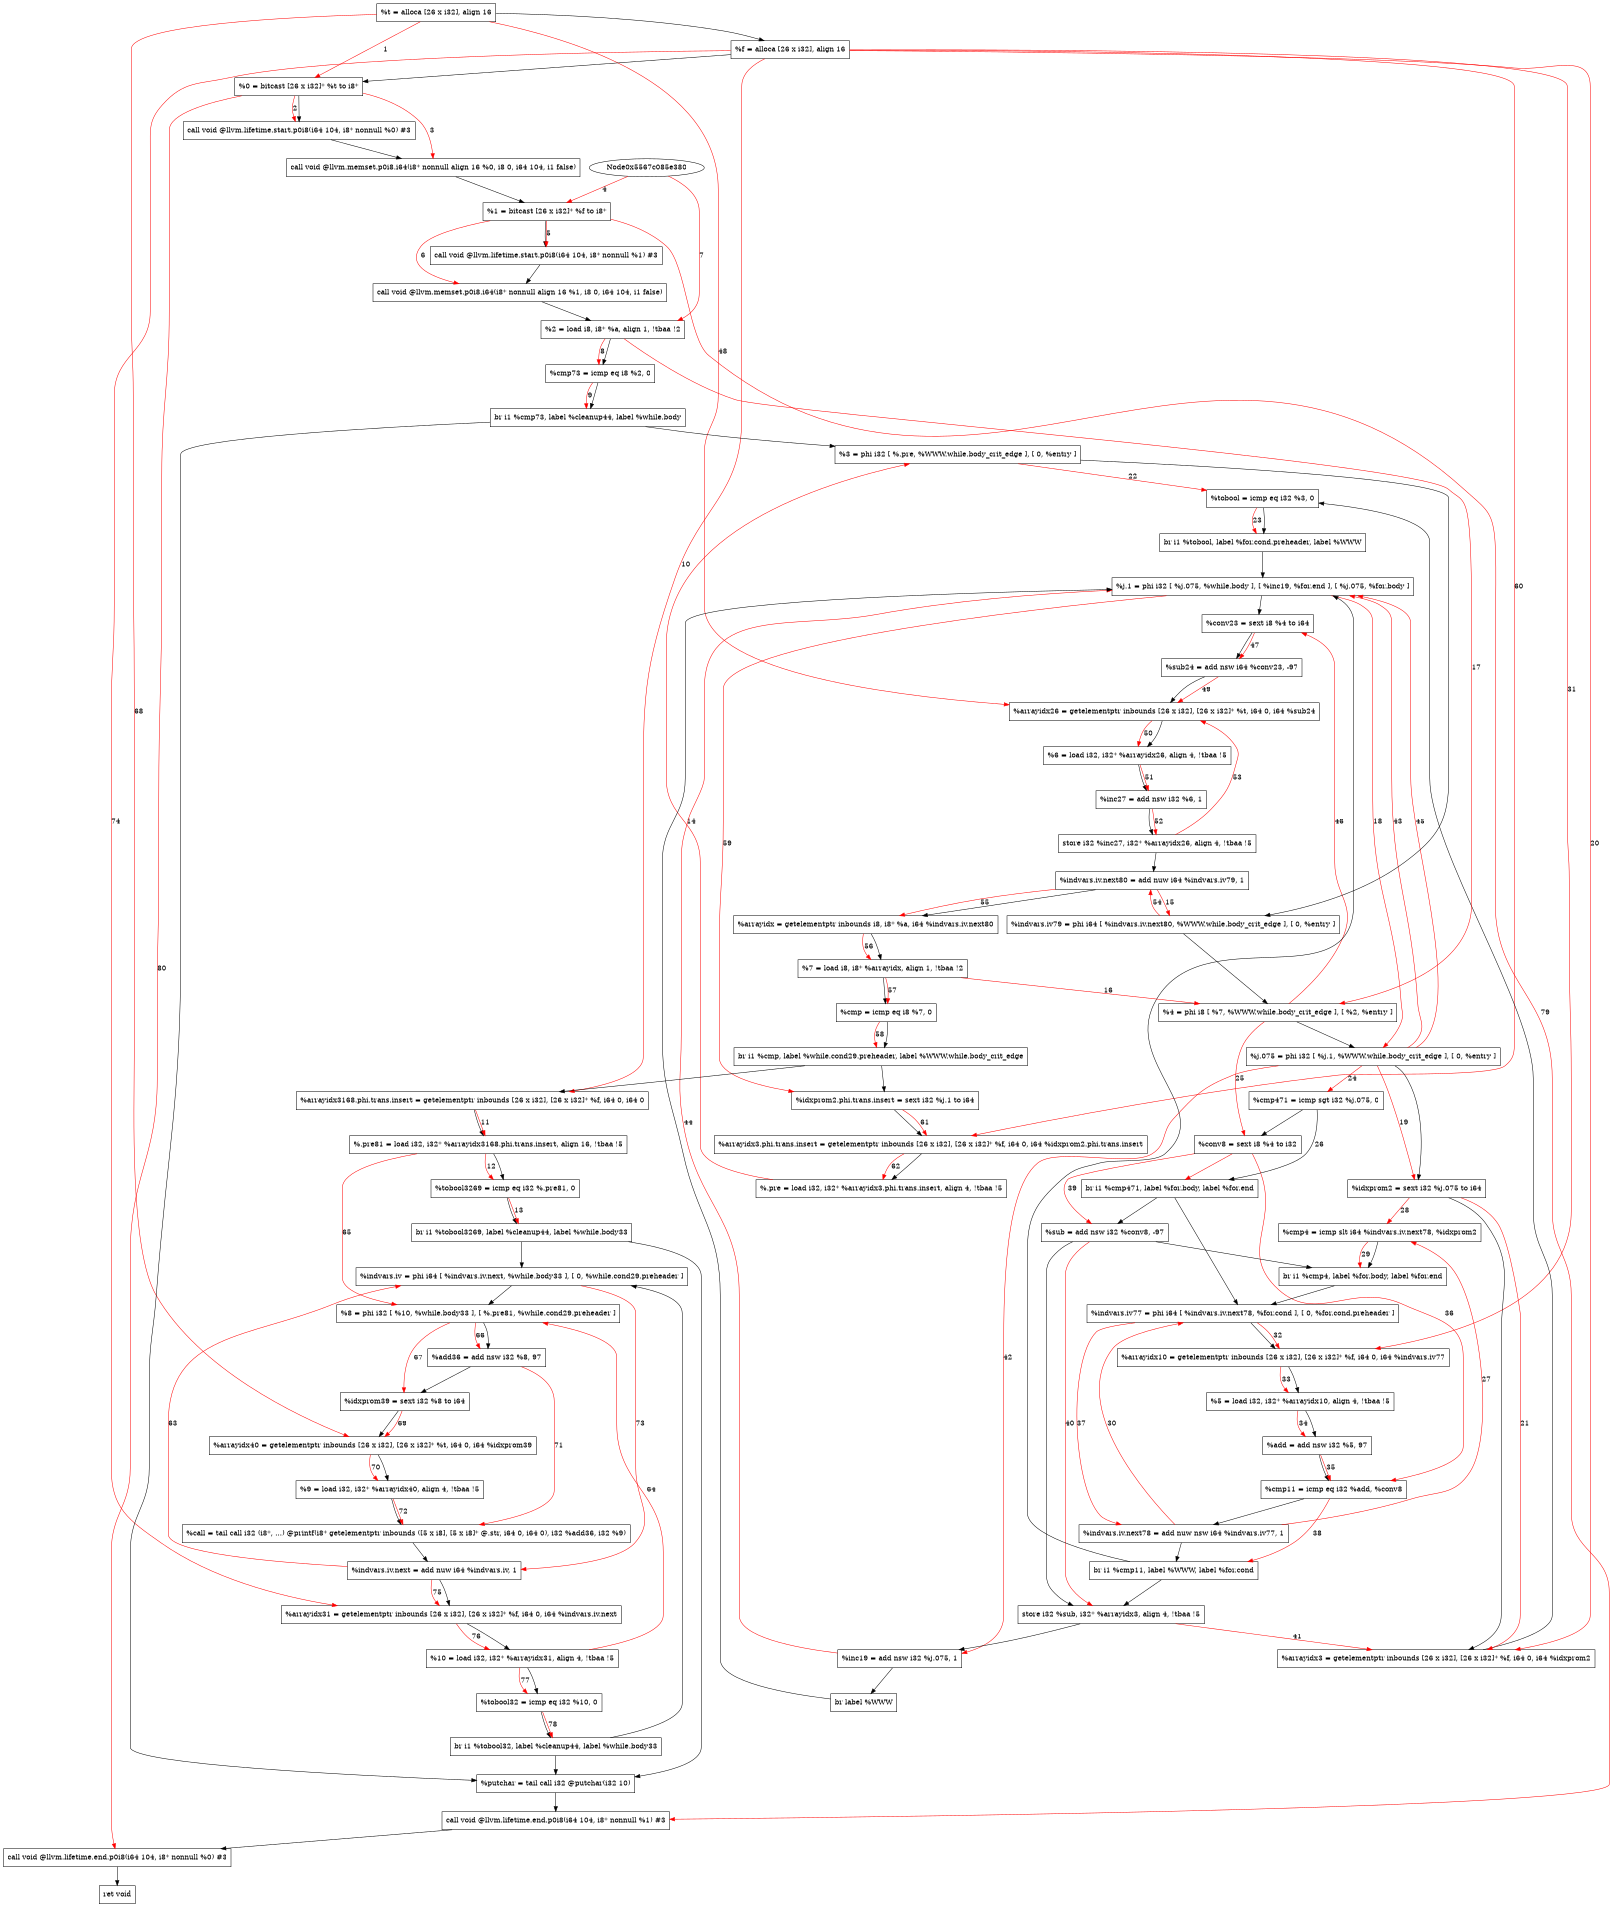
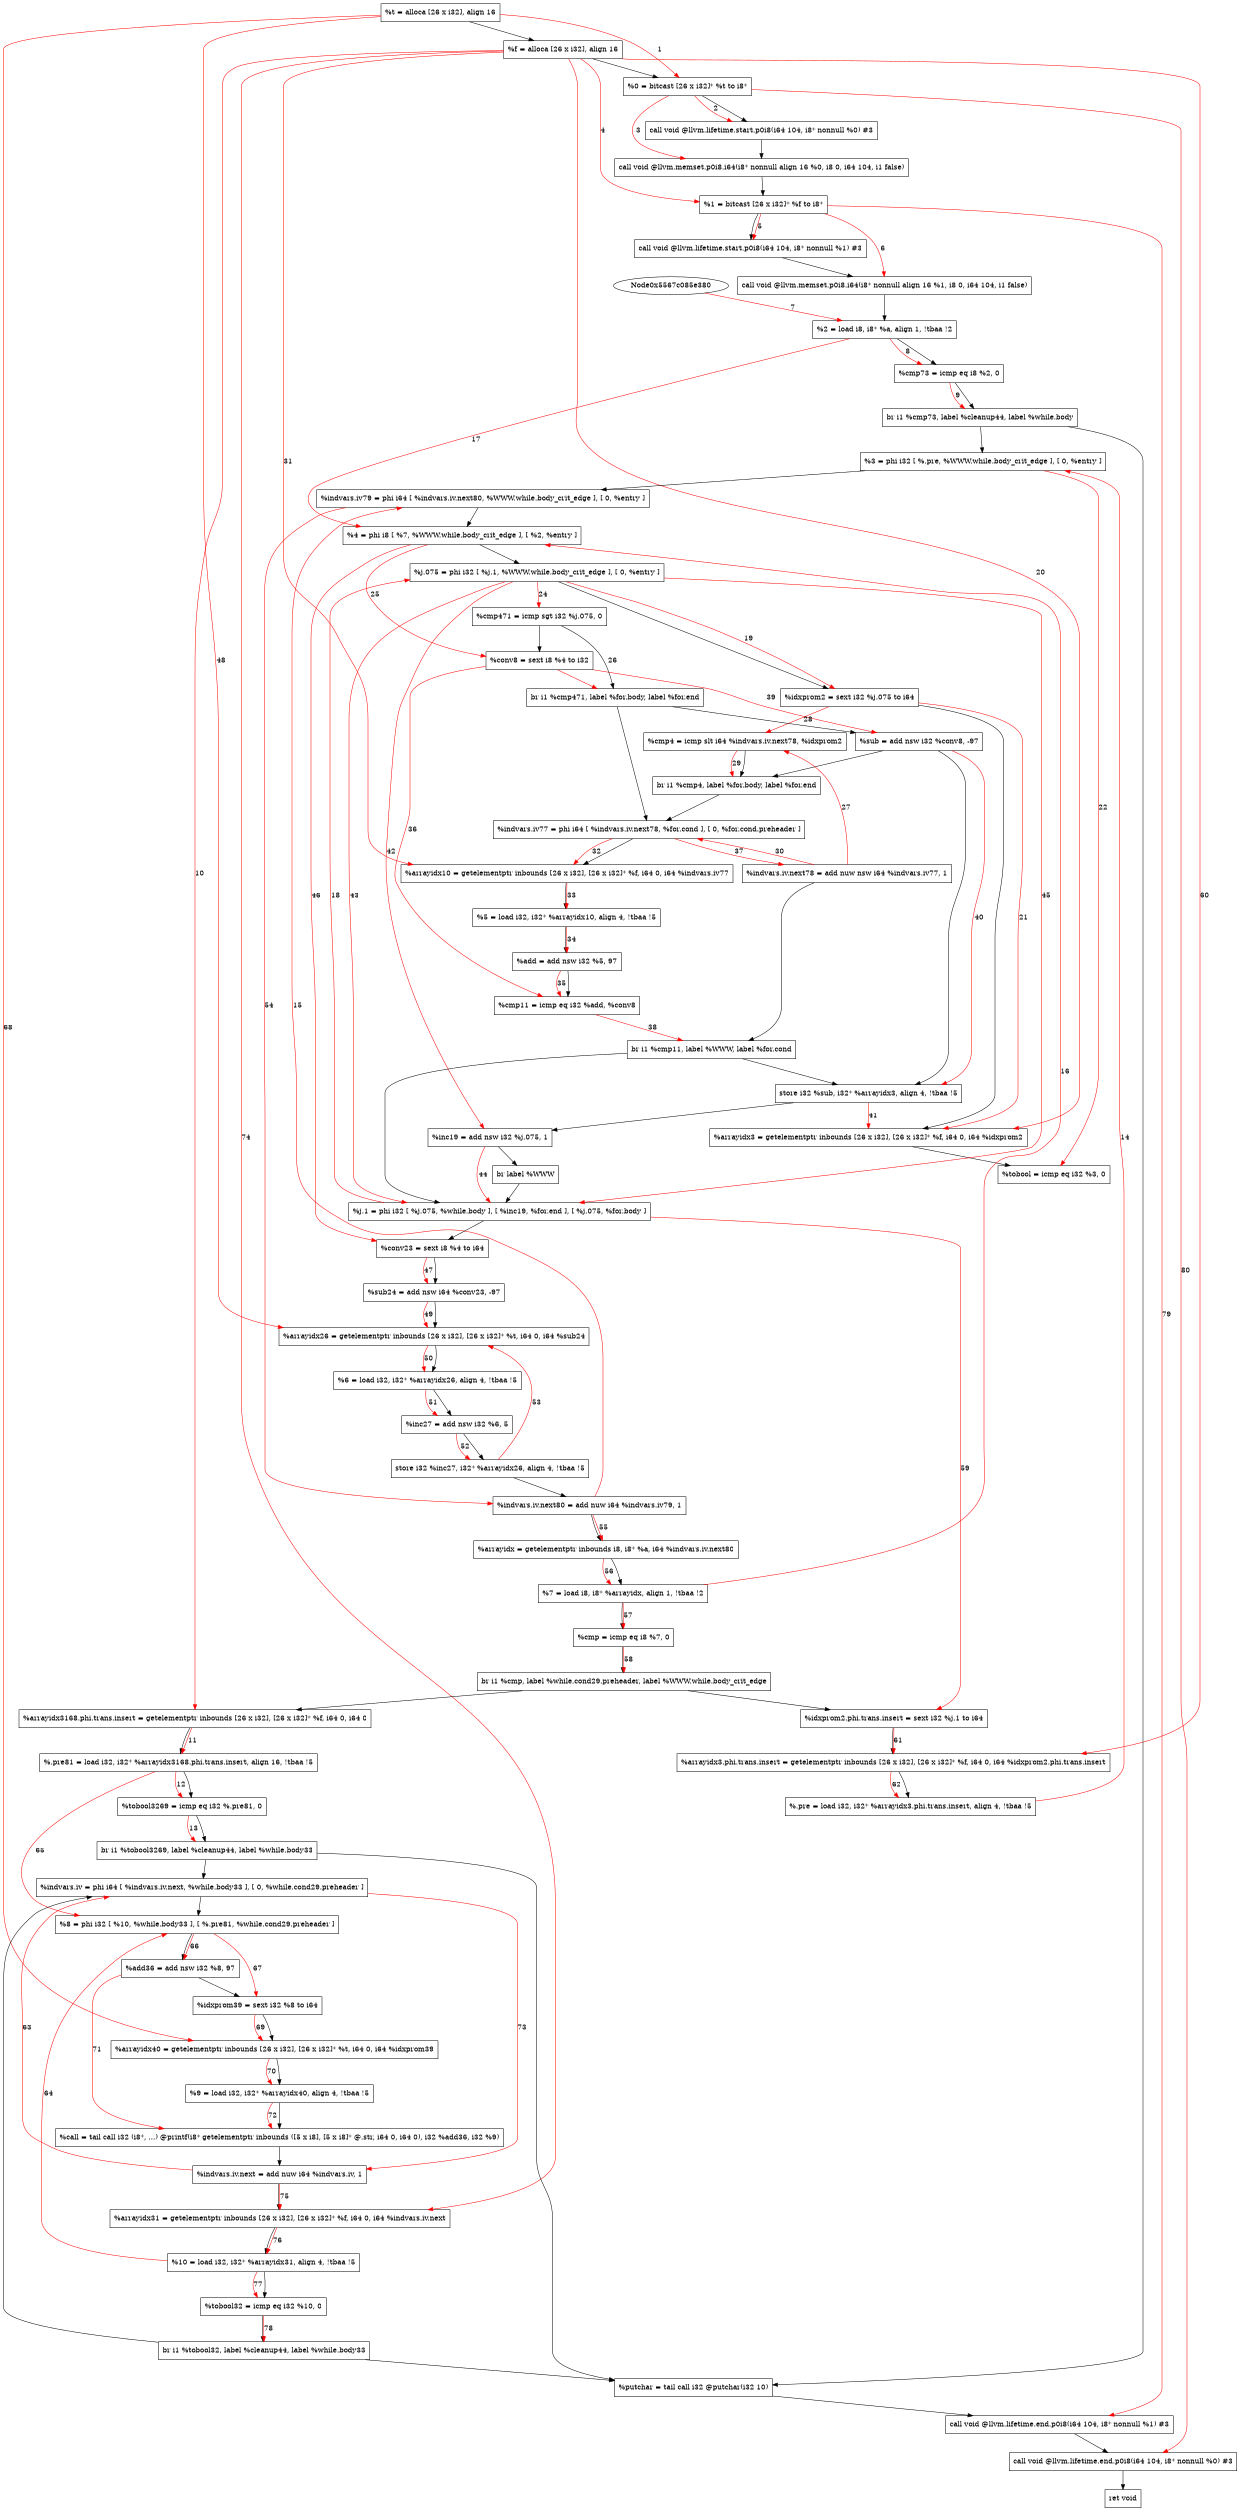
edge "Node0x5567c085e380" -> "%1 = bitcast [26 x i32]* %f to i8*": now "%f = alloca [26 x i32], align 16" -> "%1 = bitcast [26 x i32]* %f to i8*"
node "br i1 %tobool, label %for.cond.preheader, label %WWW": removed
node "%inc27 = add nsw i32 %6, 1": label "%inc27 = add nsw i32 %6, 1" -> "%inc27 = add nsw i32 %6, 5"
edge "%cmp11 = icmp eq i32 %add, %conv8" -> "%indvars.iv.next78 = add nuw nsw i64 %indvars.iv77, 1": removed
